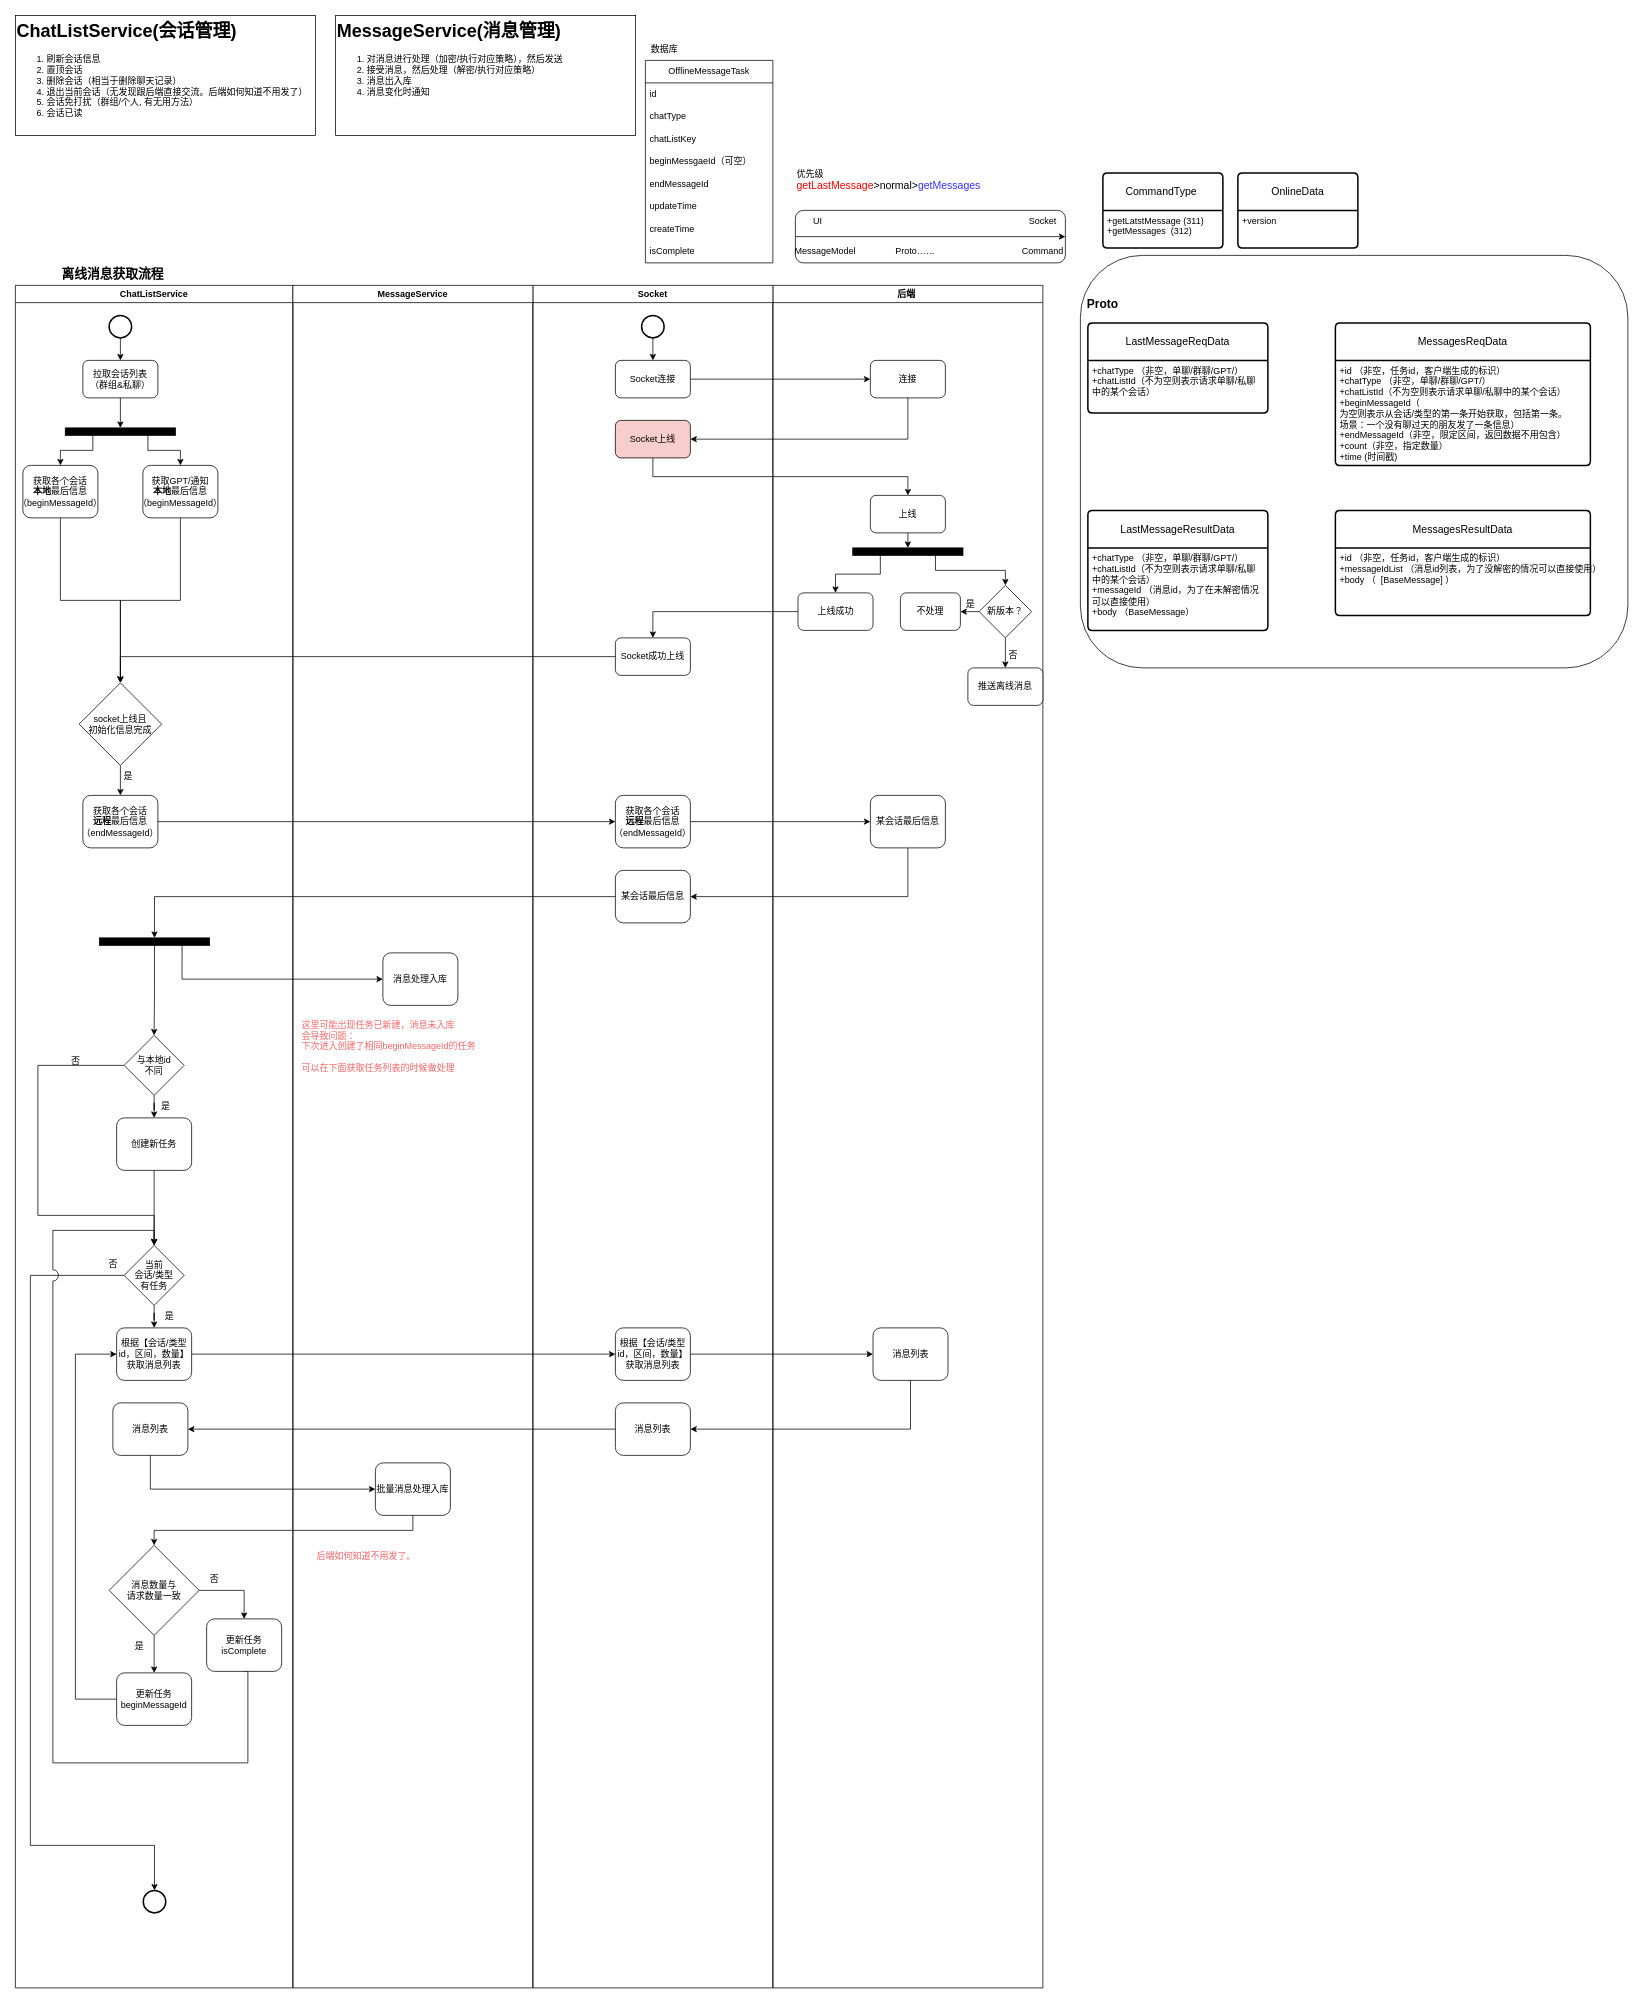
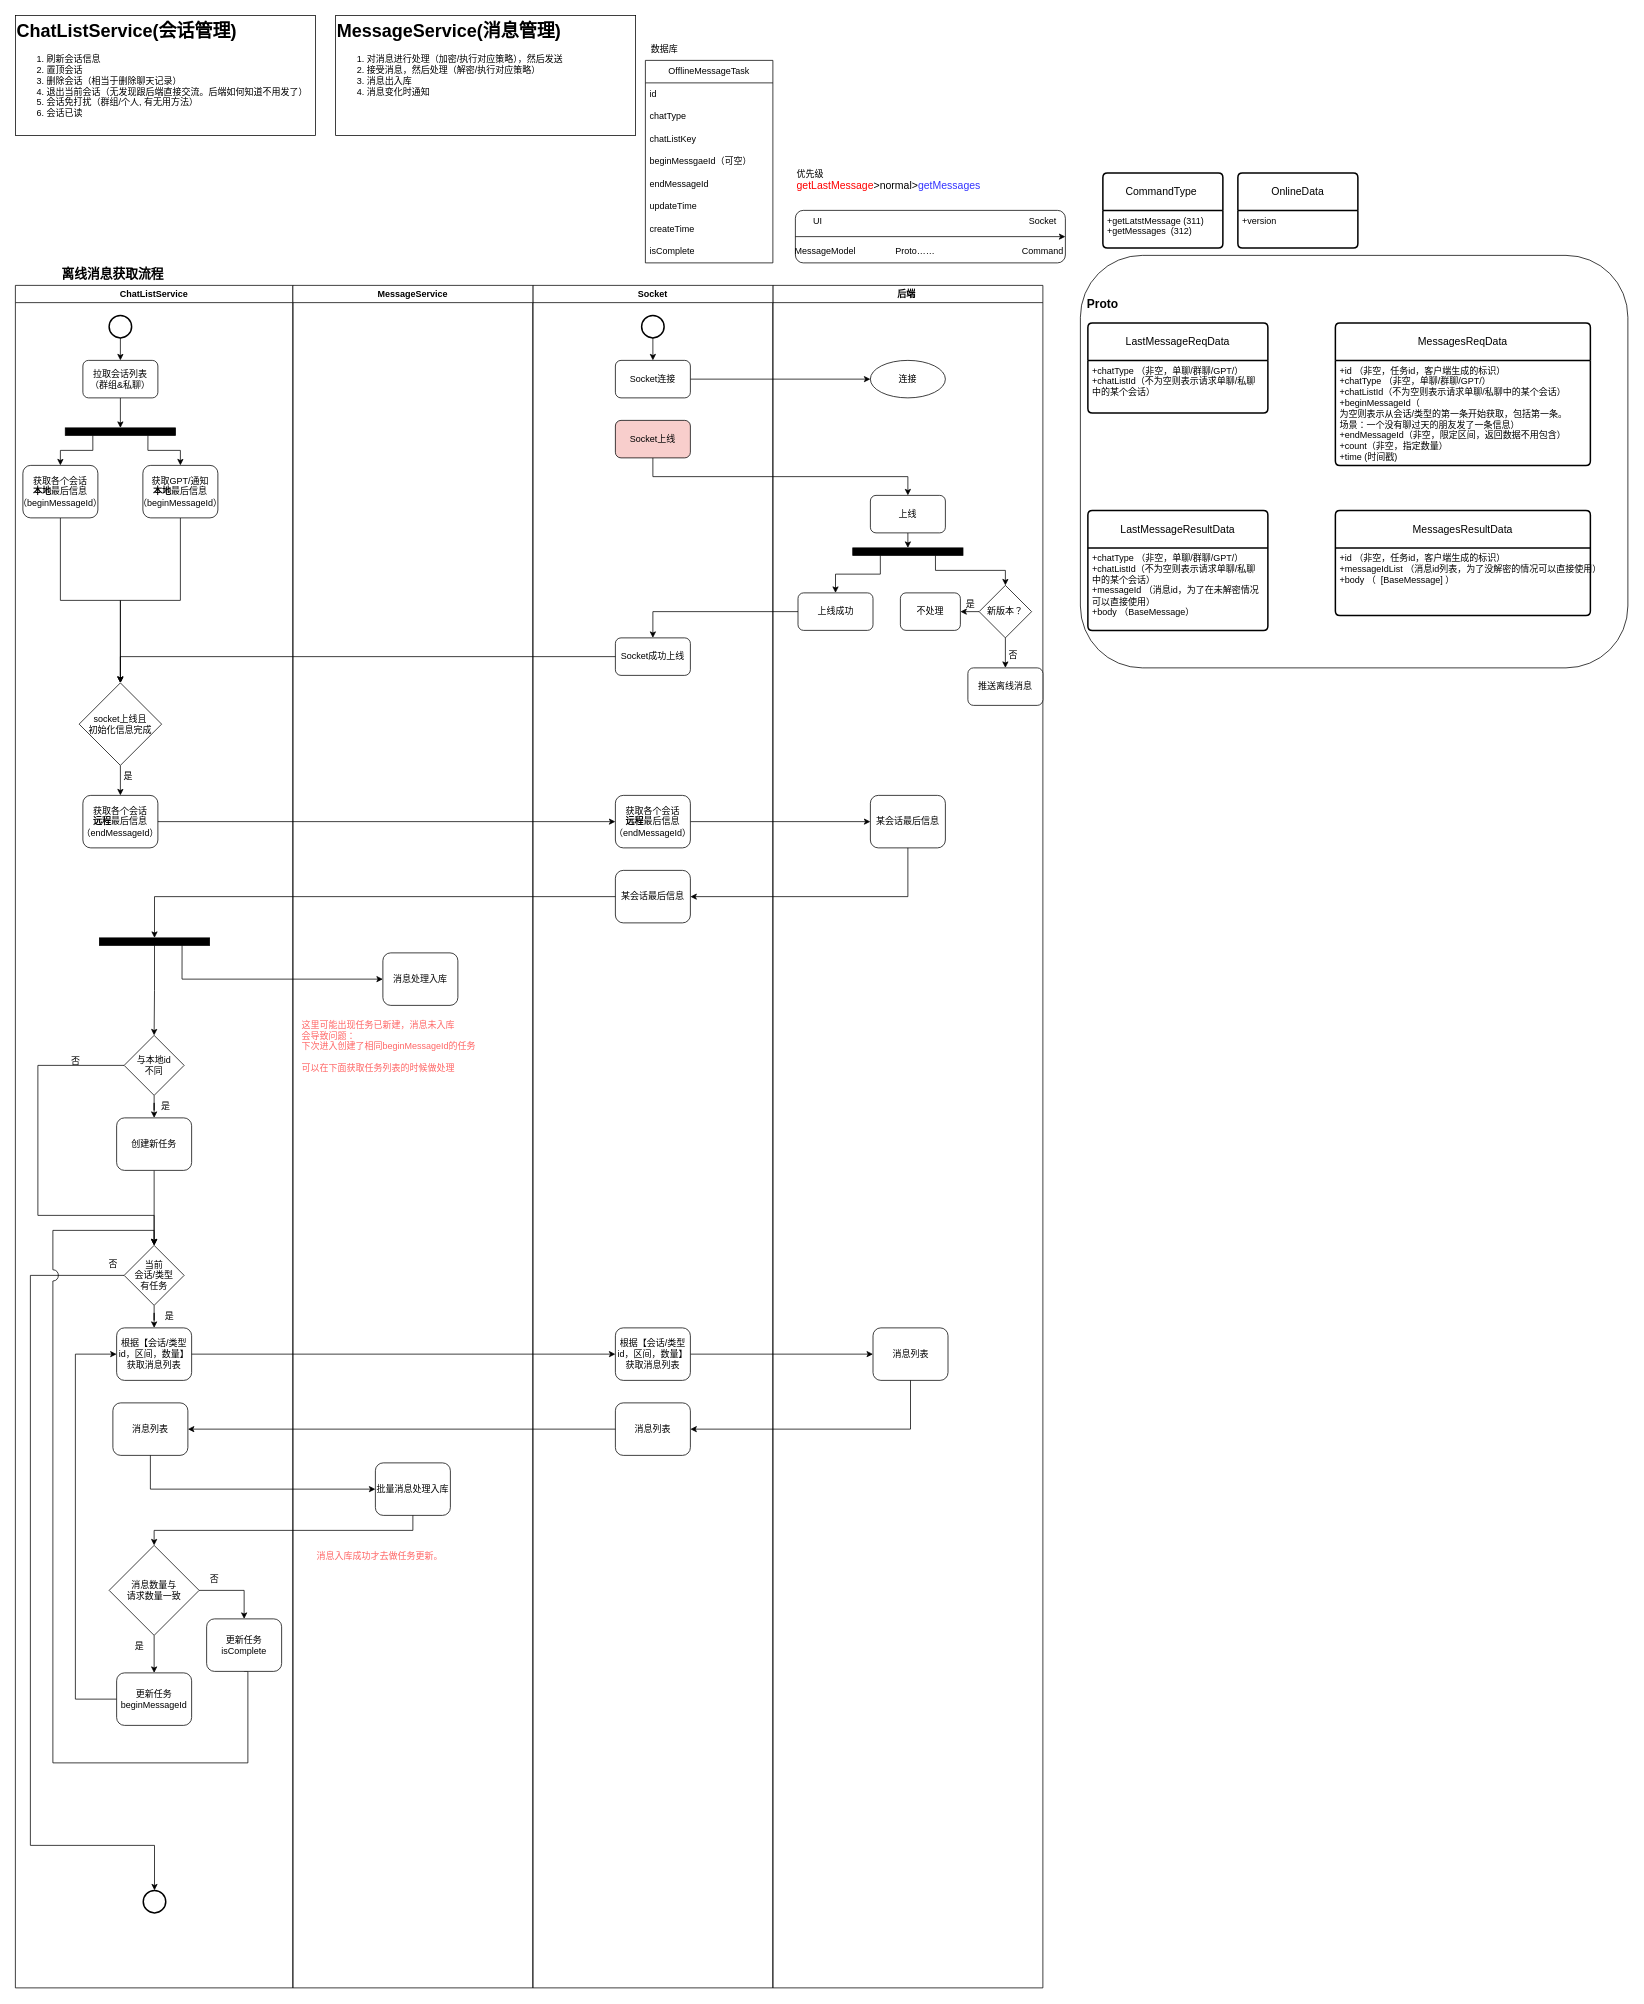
node "连接": shape rounded rectangle -> ellipse
edge "连接" -> "Socket上线": removed
node "后端如何知道不用发了。": label "后端如何知道不用发了。" -> "消息入库成功才去做任务更新。"
